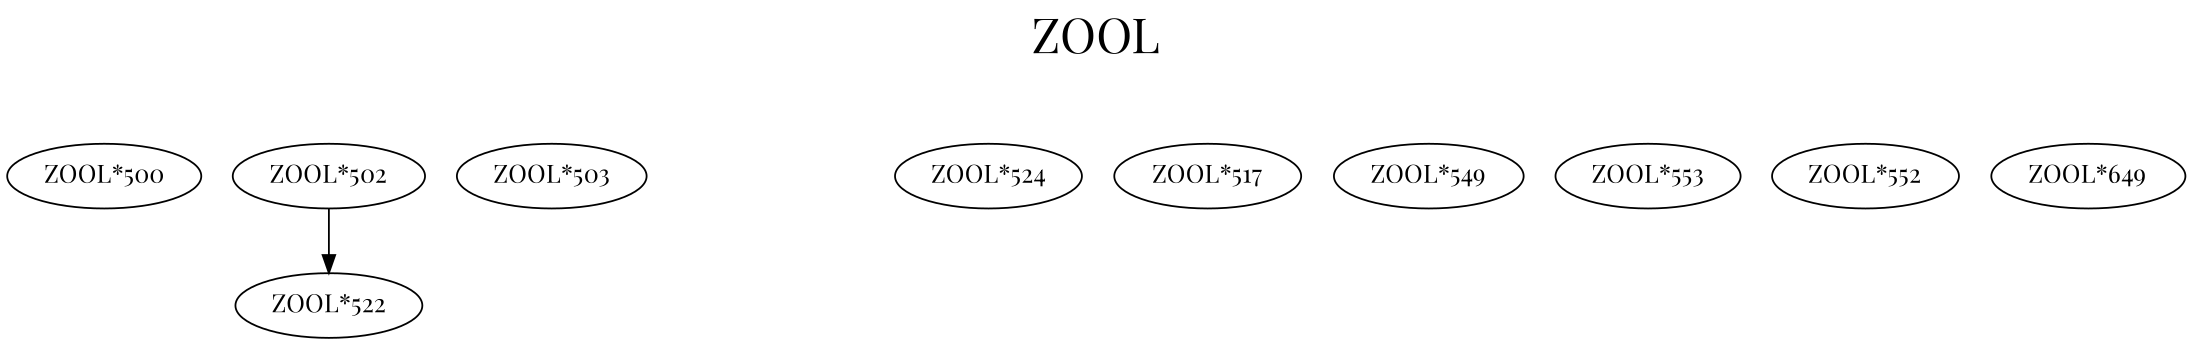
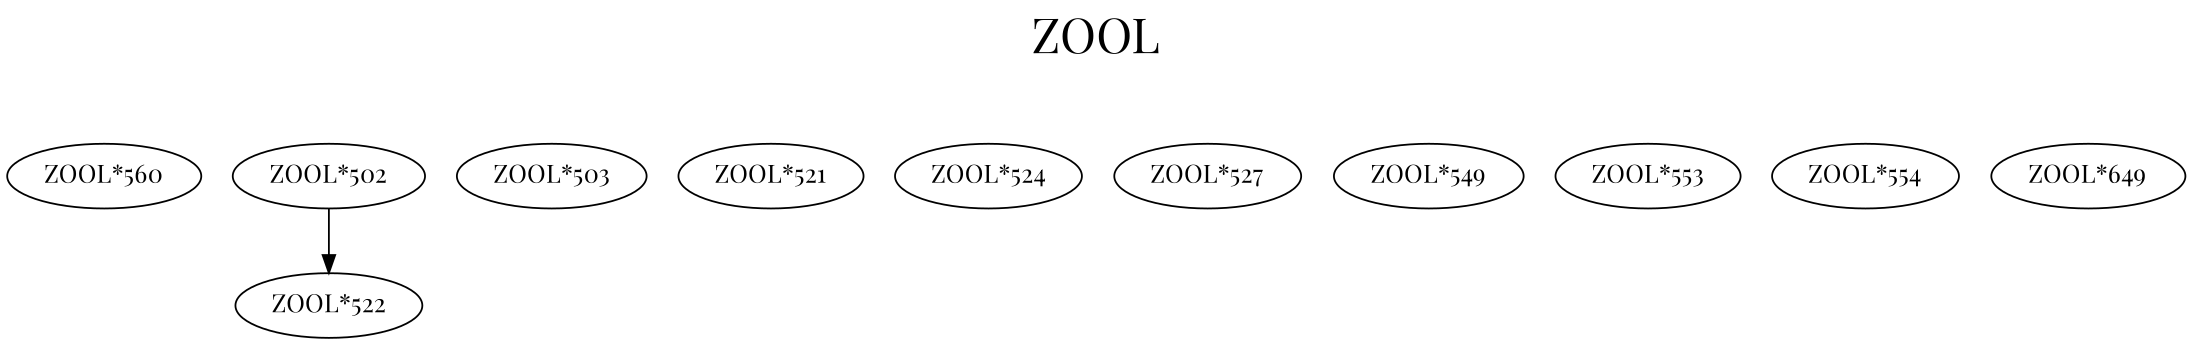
node "ZOOL*500": label "ZOOL*500" -> "ZOOL*560"
node "ZOOL*521": added
node "ZOOL*517": label "ZOOL*517" -> "ZOOL*527"
node "ZOOL*552": label "ZOOL*552" -> "ZOOL*554"
